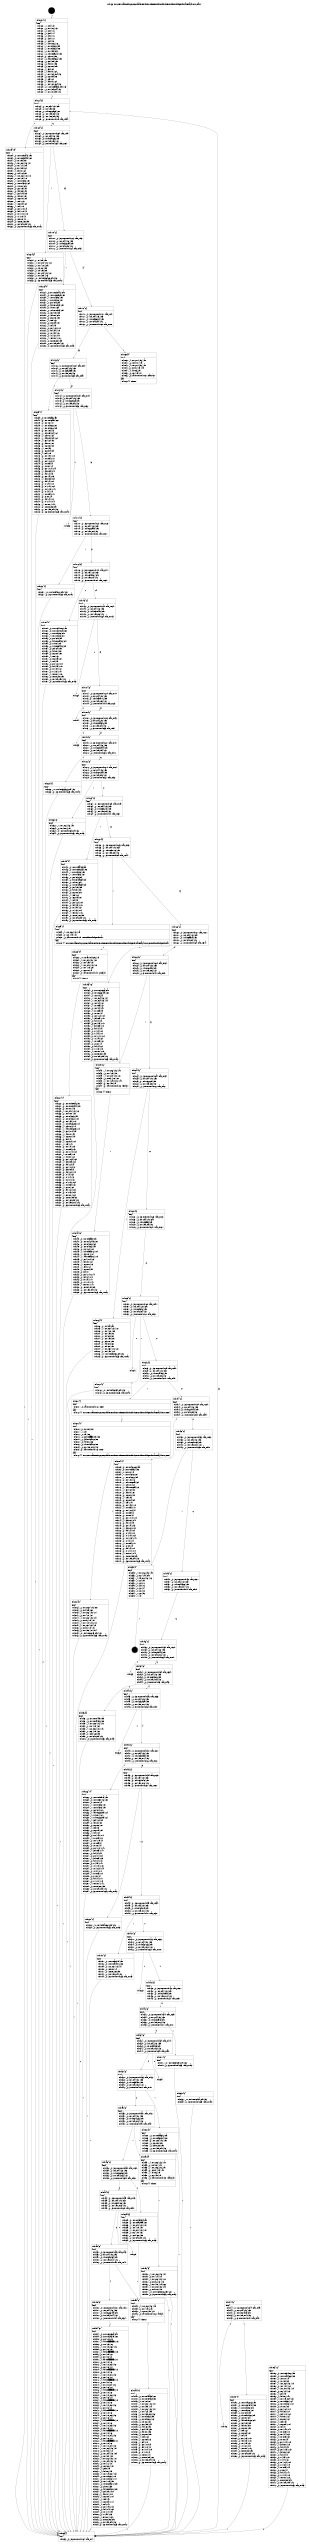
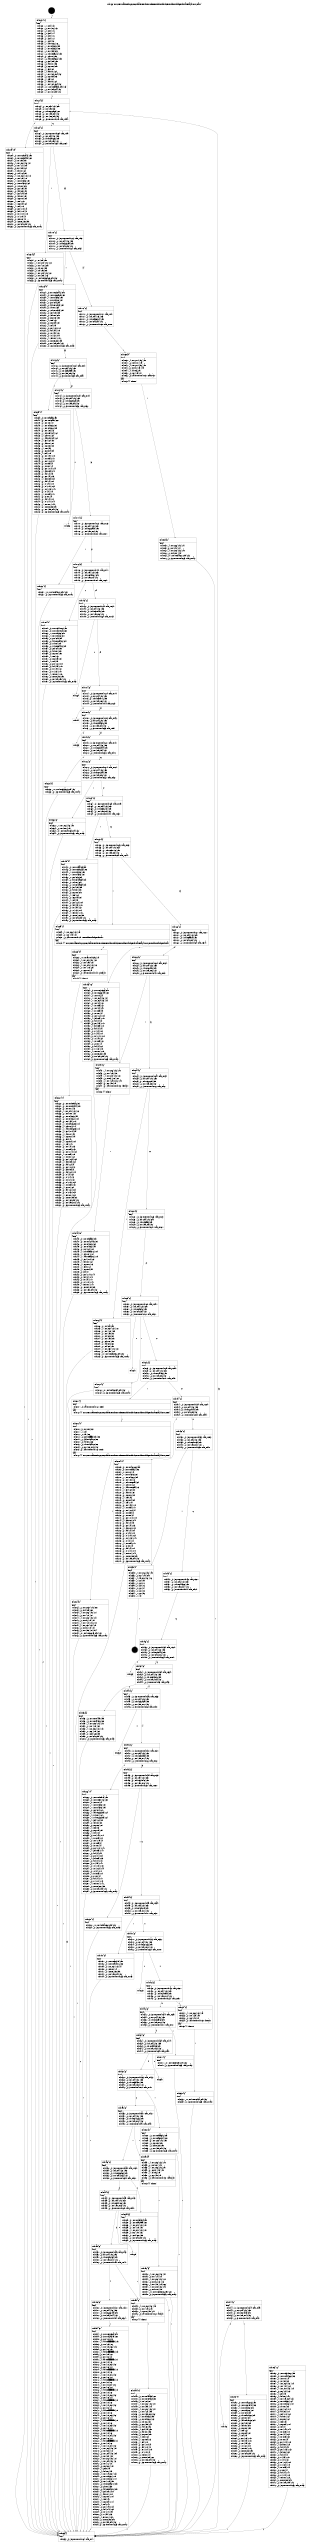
edge "0x40171c [28]" -> "0x401738 [28]": now "0x40218f [91]" -> "0x401738 [28]"
node "0x401e5b [32]": added
edge "0x402068 [42]" -> "0x4026f5 [5]": label " 1" -> " 23"
node "0x402541 [15]": added
